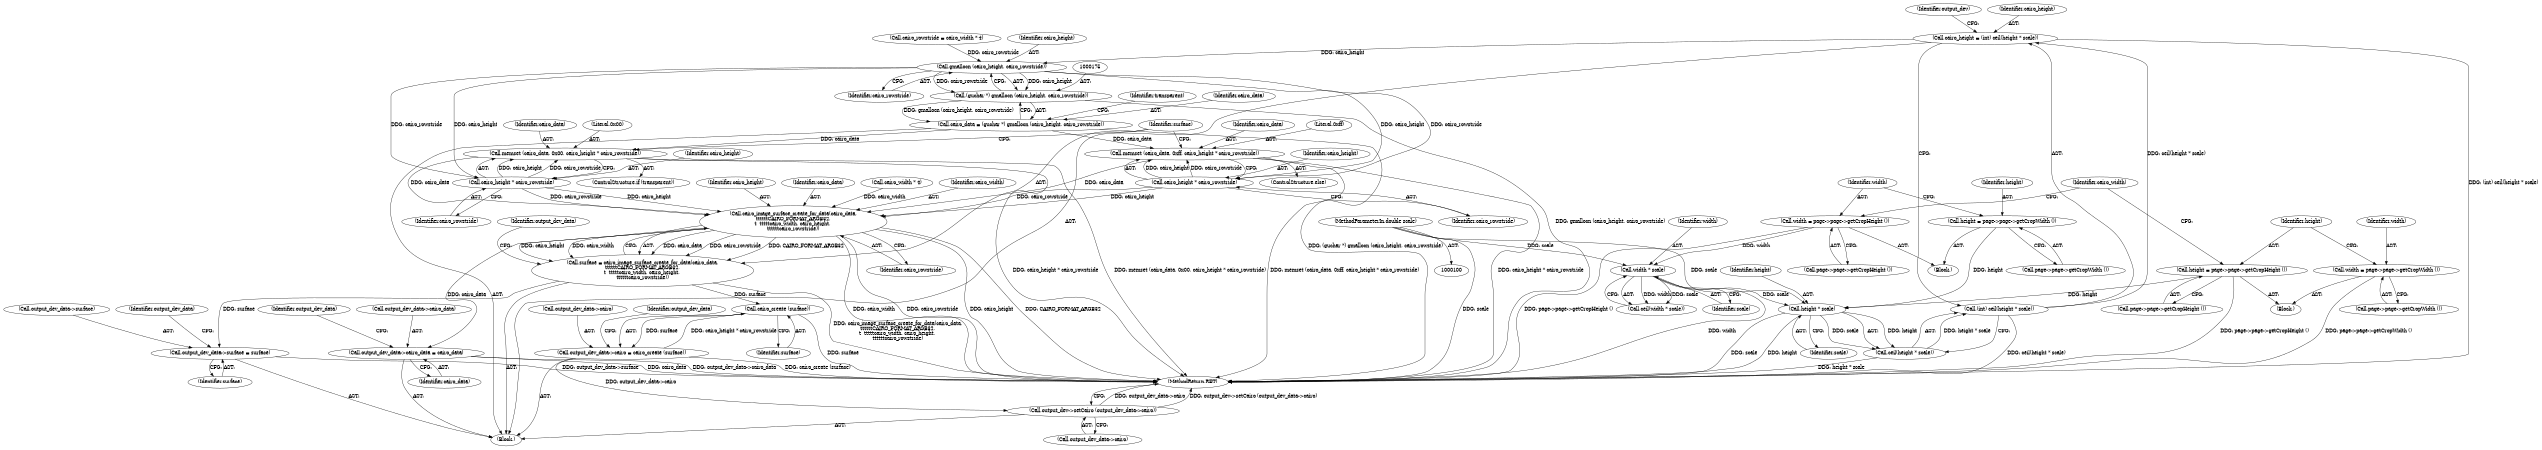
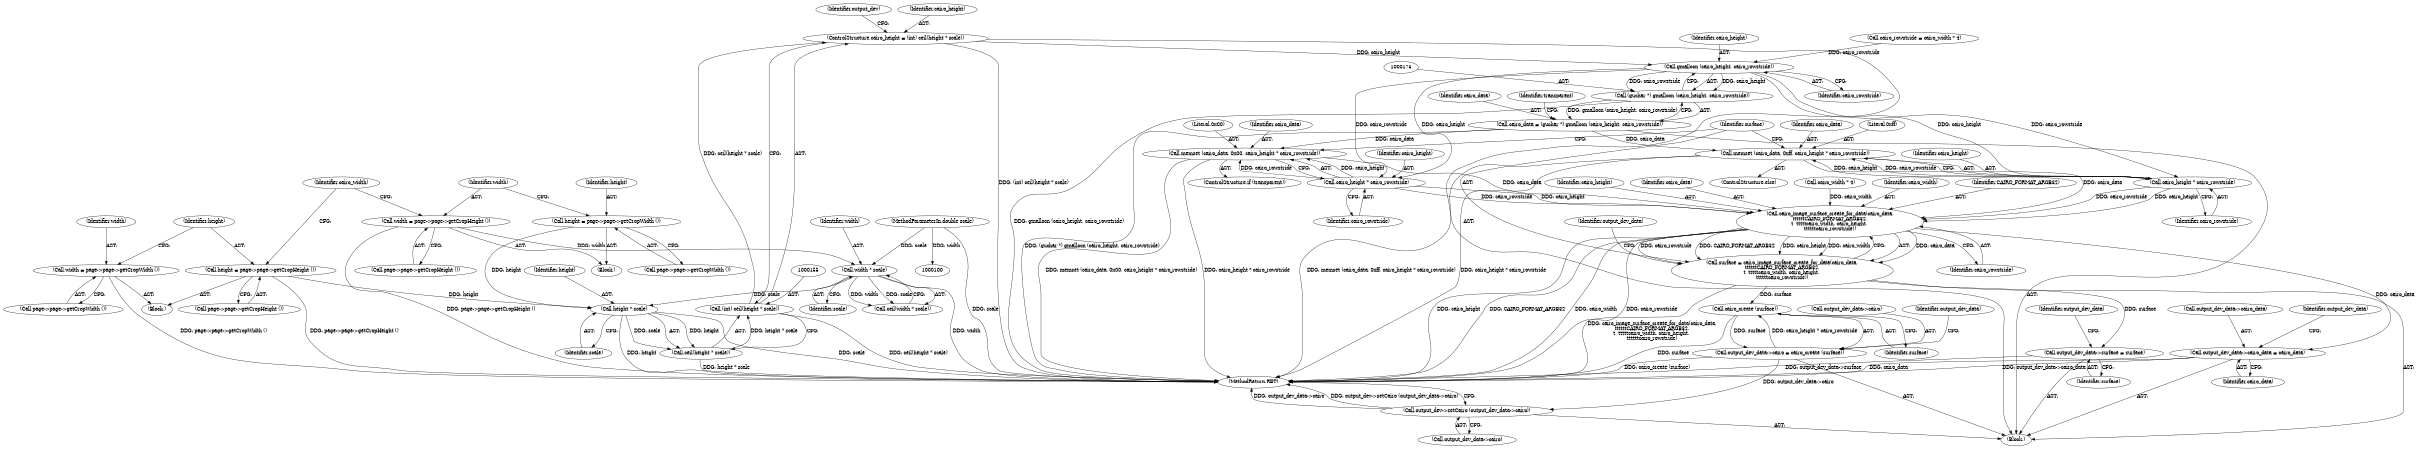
node "(Call,cairo_height = (int) ceil(height * scale))": label "(Call,cairo_height = (int) ceil(height * scale))" -> "(ControlStructure,cairo_height = (int) ceil(height * scale))"
node "(Identifier,CAIRO_FORMAT_ARGB32)": added
edge "(MethodParameterIn,double scale)" -> "(Call,height * scale)": removed, label "DDG: scale"
edge "(MethodParameterIn,double scale)" -> "1000100": label "AST: " -> "DDG: width"
node "1000155": added
node "(Call,output_dev_data->surface)": removed
